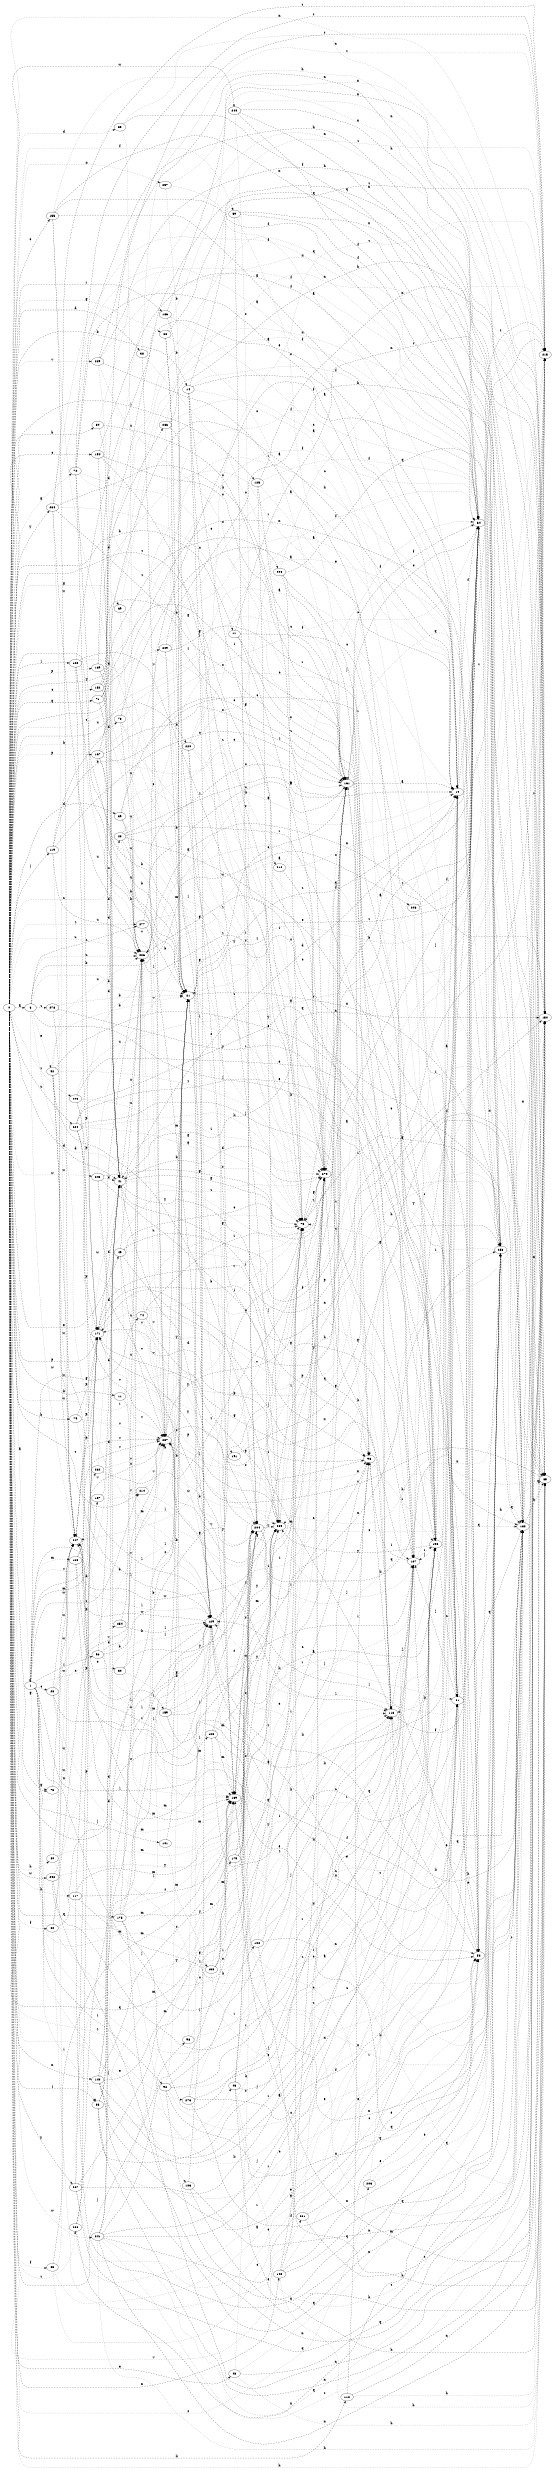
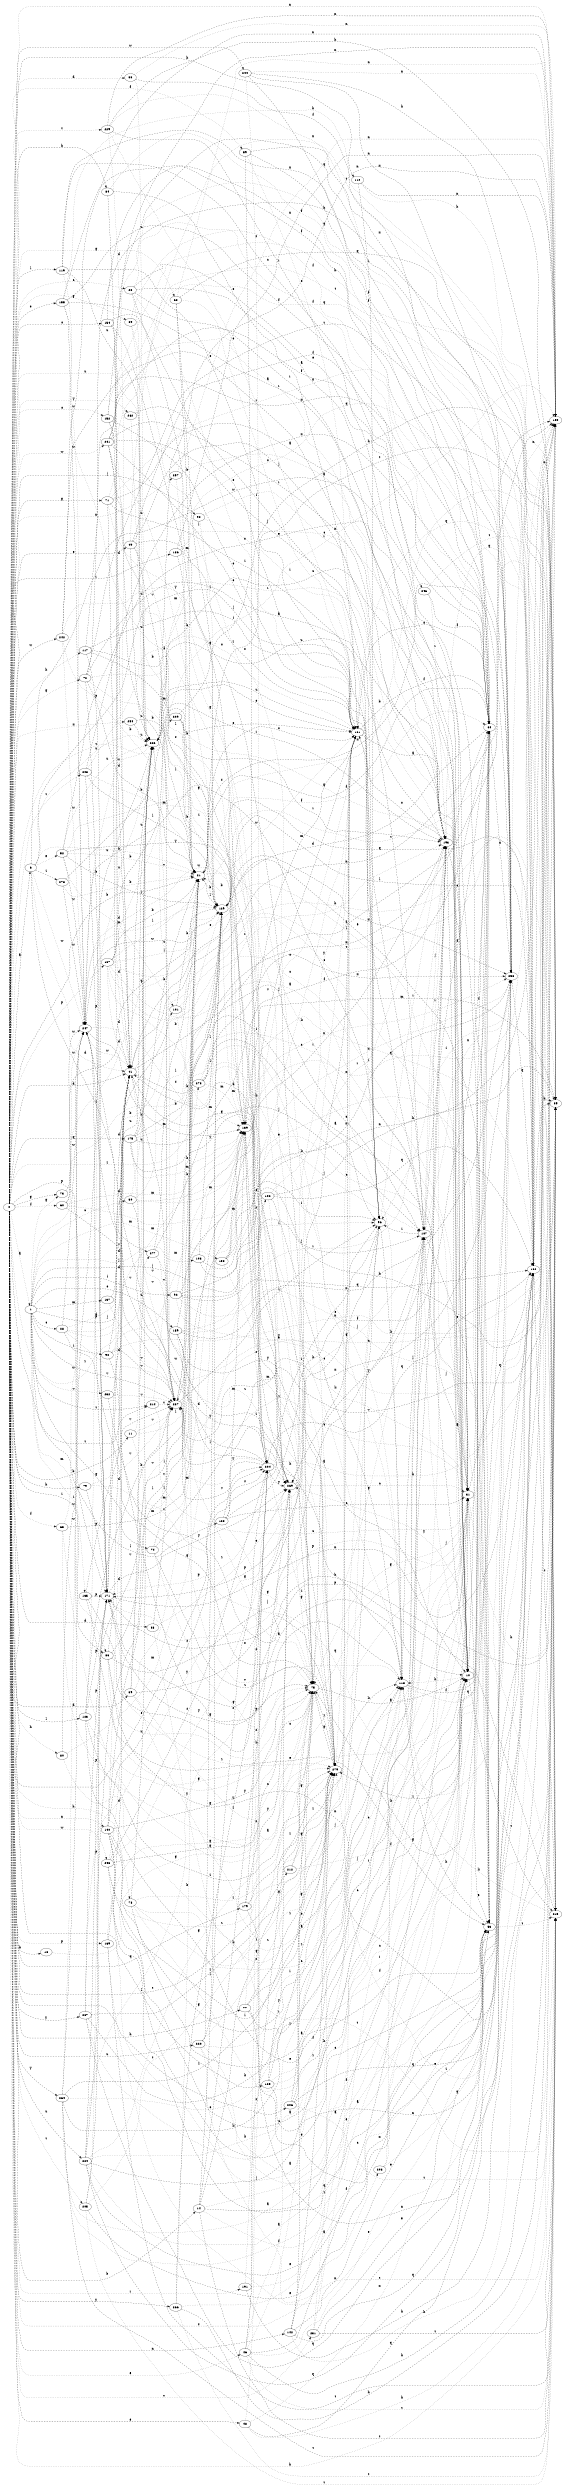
node "262": added
edge "226" -> "247": added, label "w"
edge "52" -> "139": now "52" -> "101"
edge "0" -> "140": style dashed -> dotted
node "18": added
